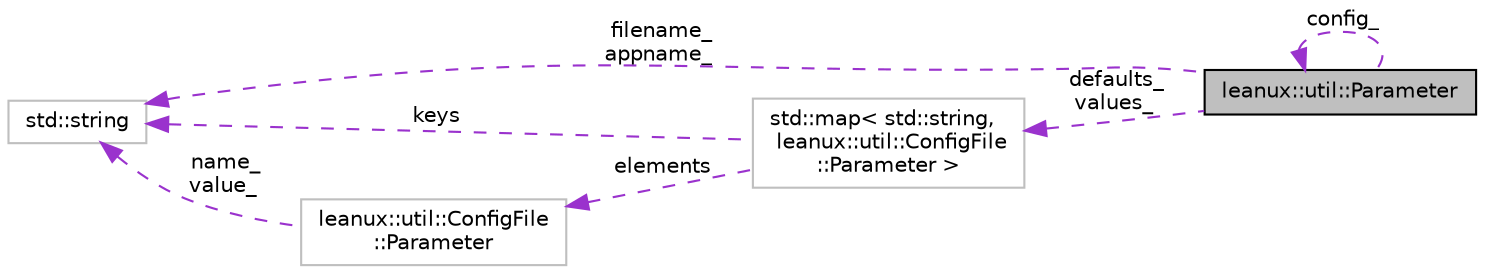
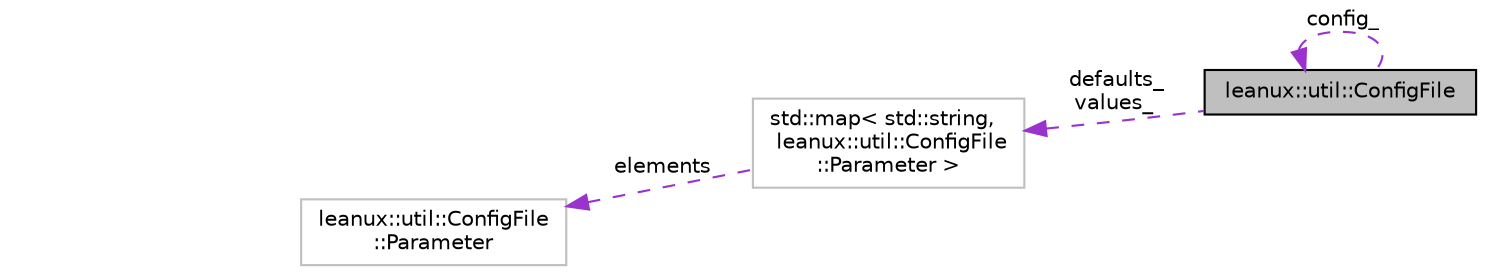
node "leanux::util::Parameter": label "leanux::util::Parameter" -> "leanux::util::ConfigFile"
node "std::string": removed
